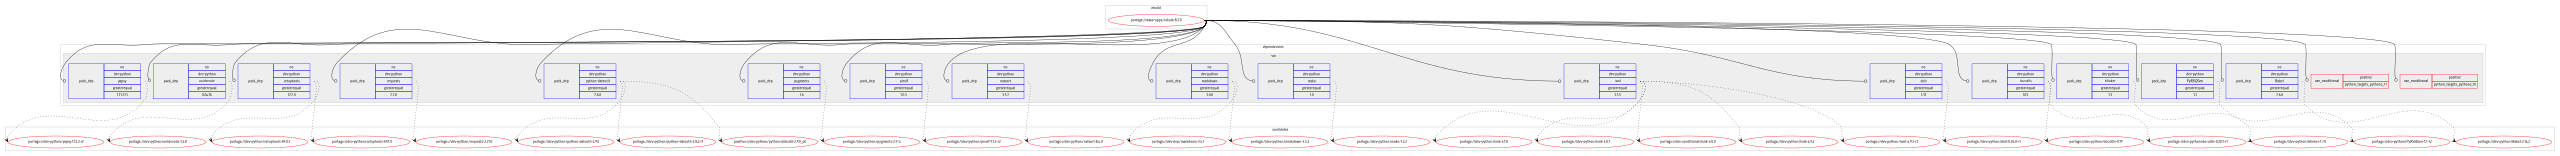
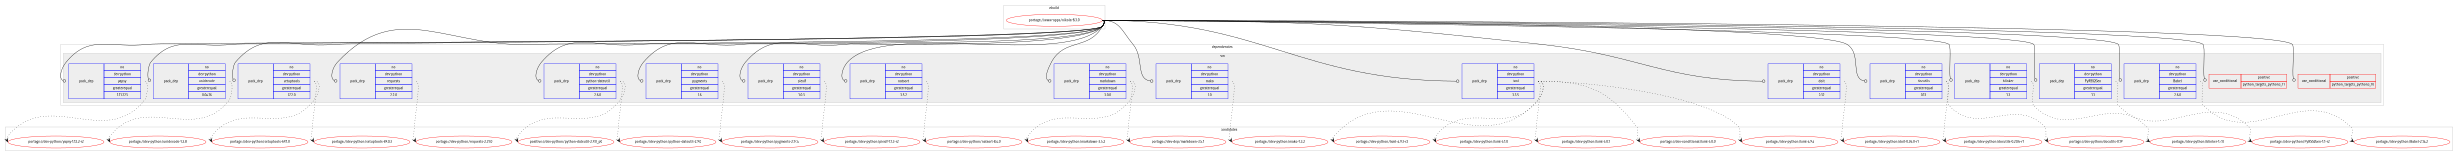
node "portage://dev-python/python-dateutil-2.8.2-r1": removed
node "portage://dev-python/docutils-0.20.1-r1": label "portage://dev-python/docutils-0.20.1-r1" -> "portage://dev-python/docutils-0.20.6-r1"
